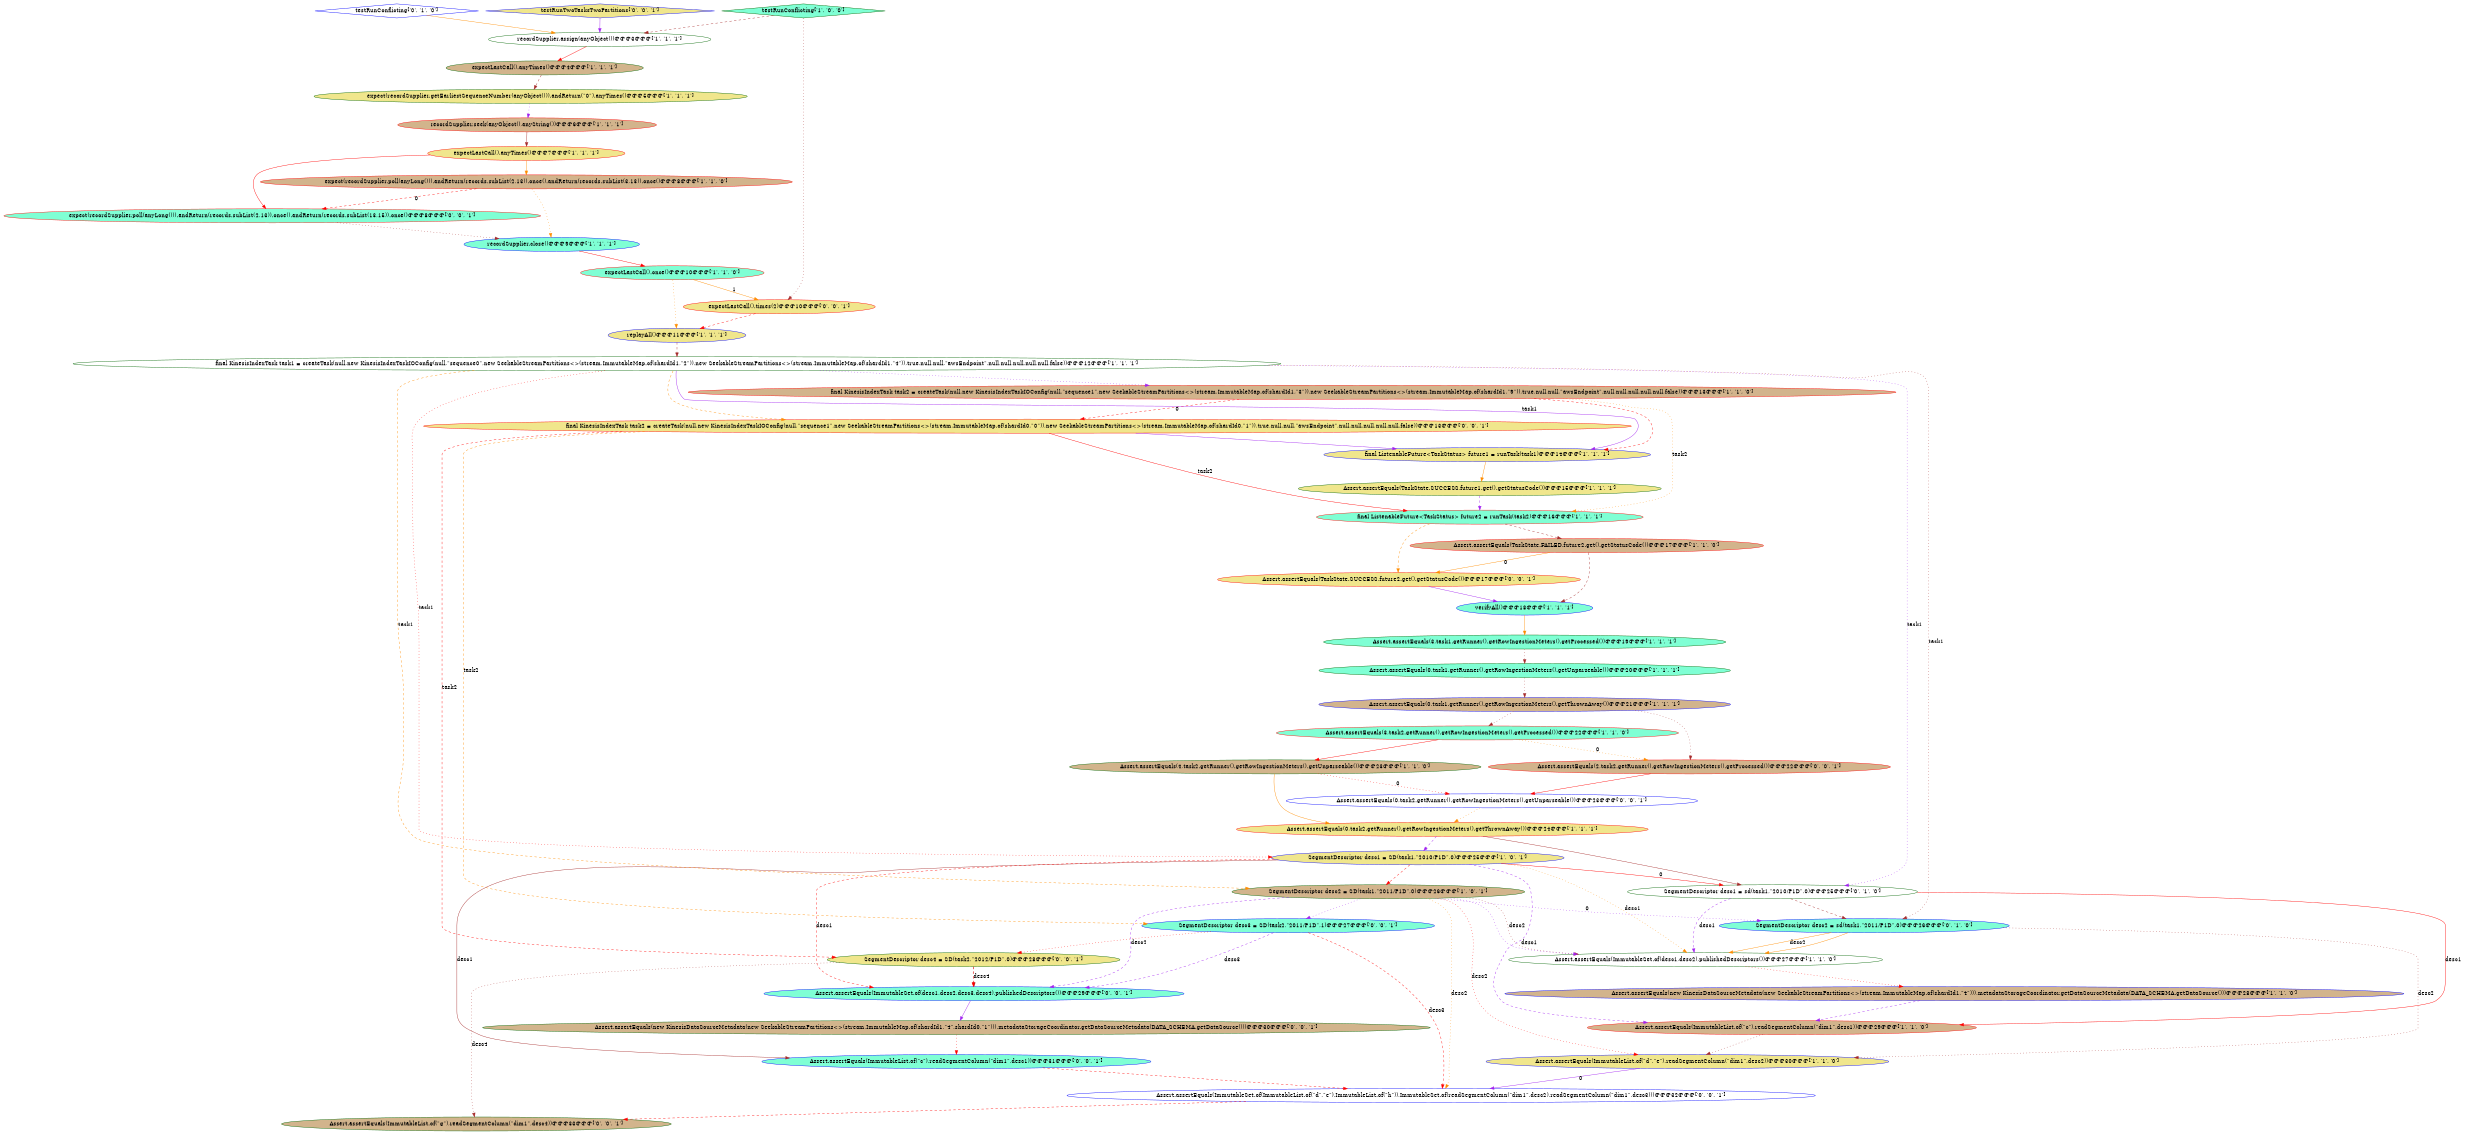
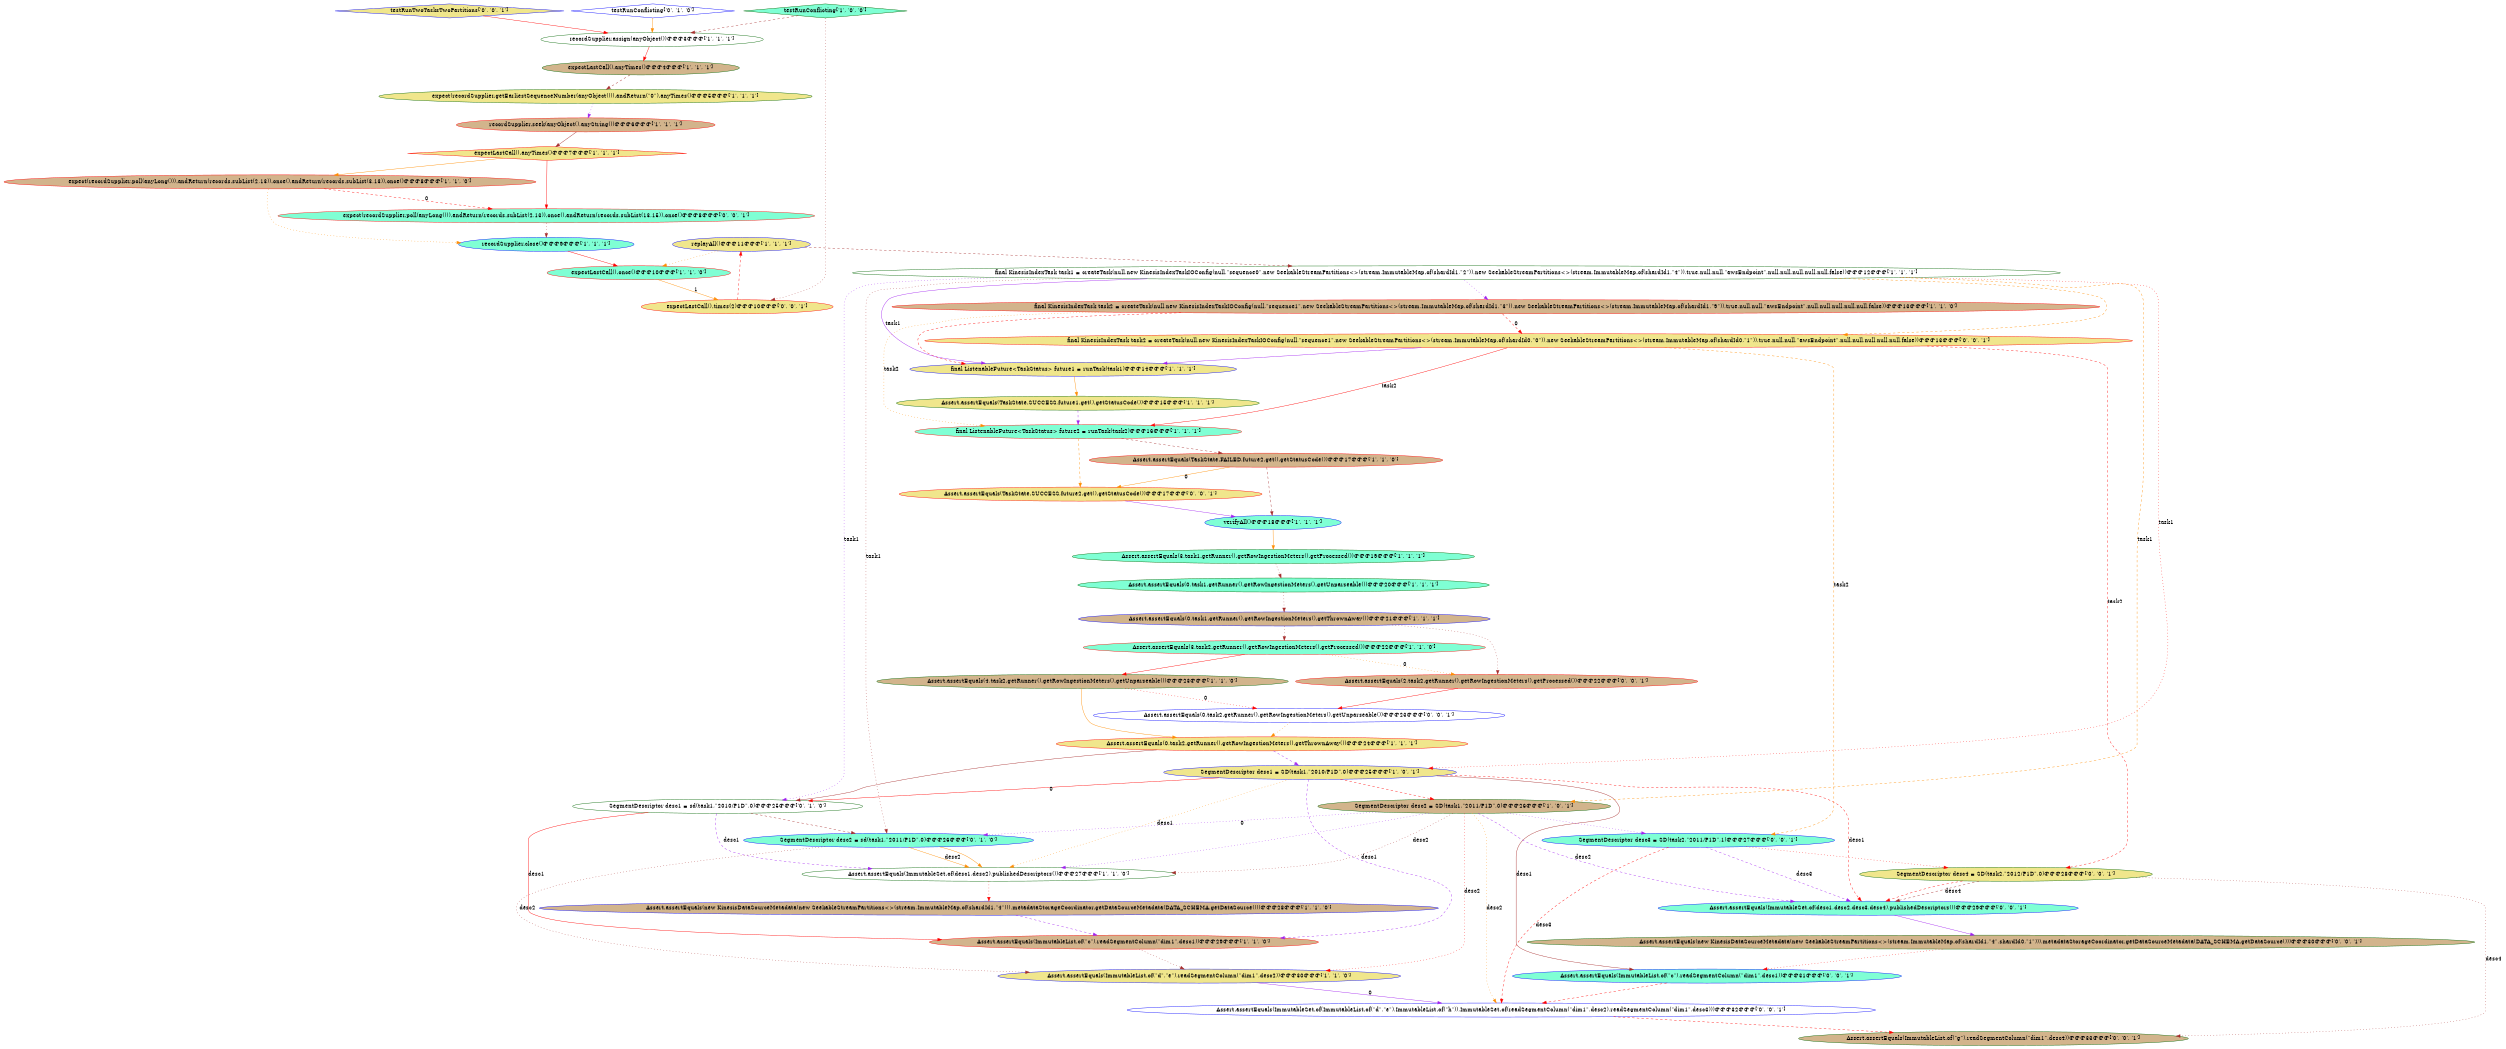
edge "testRunTwoTasksTwoPartitions['0', '0', '1']" -> "recordSupplier.assign(anyObject())@@@3@@@['1', '1', '1']": color purple -> red
node "expectLastCall().anyTimes()@@@7@@@['1', '1', '1']": shape ellipse -> diamond
edge "expectLastCall().once()@@@10@@@['1', '1', '0']" -> "replayAll()@@@11@@@['1', '1', '1']": reversed
